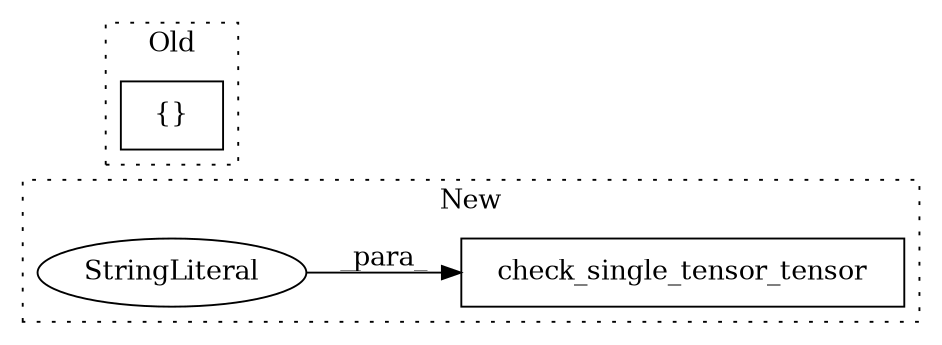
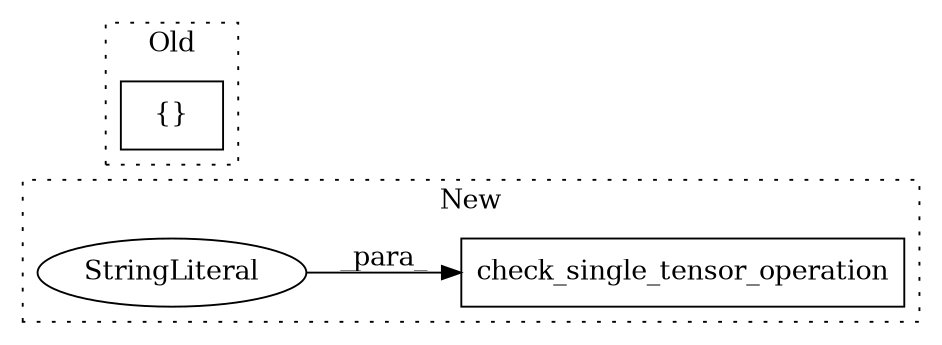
node "check_single_tensor_tensor": label "check_single_tensor_tensor" -> "check_single_tensor_operation"
